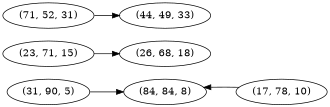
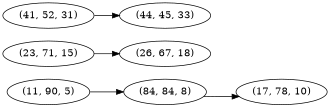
node "(71, 52, 31)": label "(71, 52, 31)" -> "(41, 52, 31)"
node "(44, 49, 33)": label "(44, 49, 33)" -> "(44, 45, 33)"
node "(26, 68, 18)": label "(26, 68, 18)" -> "(26, 67, 18)"
edge "(17, 78, 10)" -> "(84, 84, 8)": reversed
node "(31, 90, 5)": label "(31, 90, 5)" -> "(11, 90, 5)"
